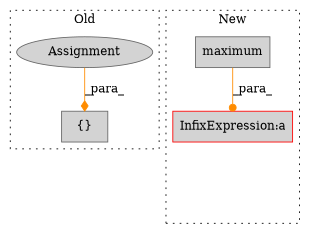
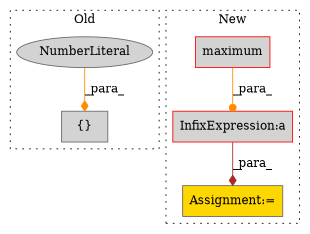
node "Assignment": label "Assignment" -> "NumberLiteral"
node "maximum": color gray40 -> red
node "Assignment:=": added
